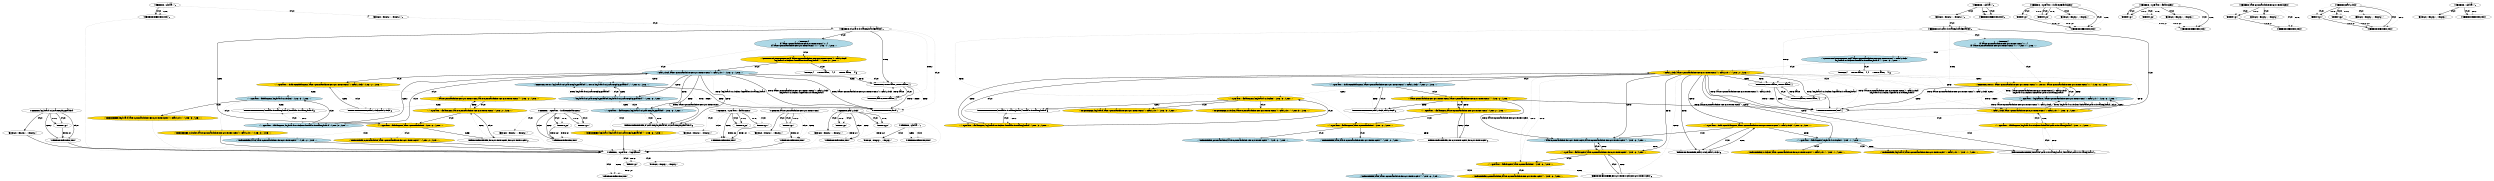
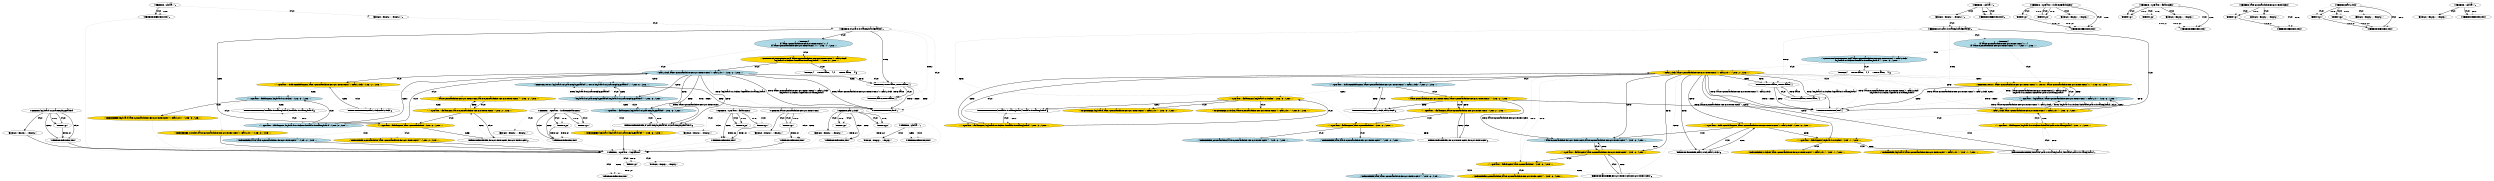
node "<(<operator>.fieldAccess,keyboard::switches)<SUB>7</SUB>>": fillcolor lightblue -> gold
